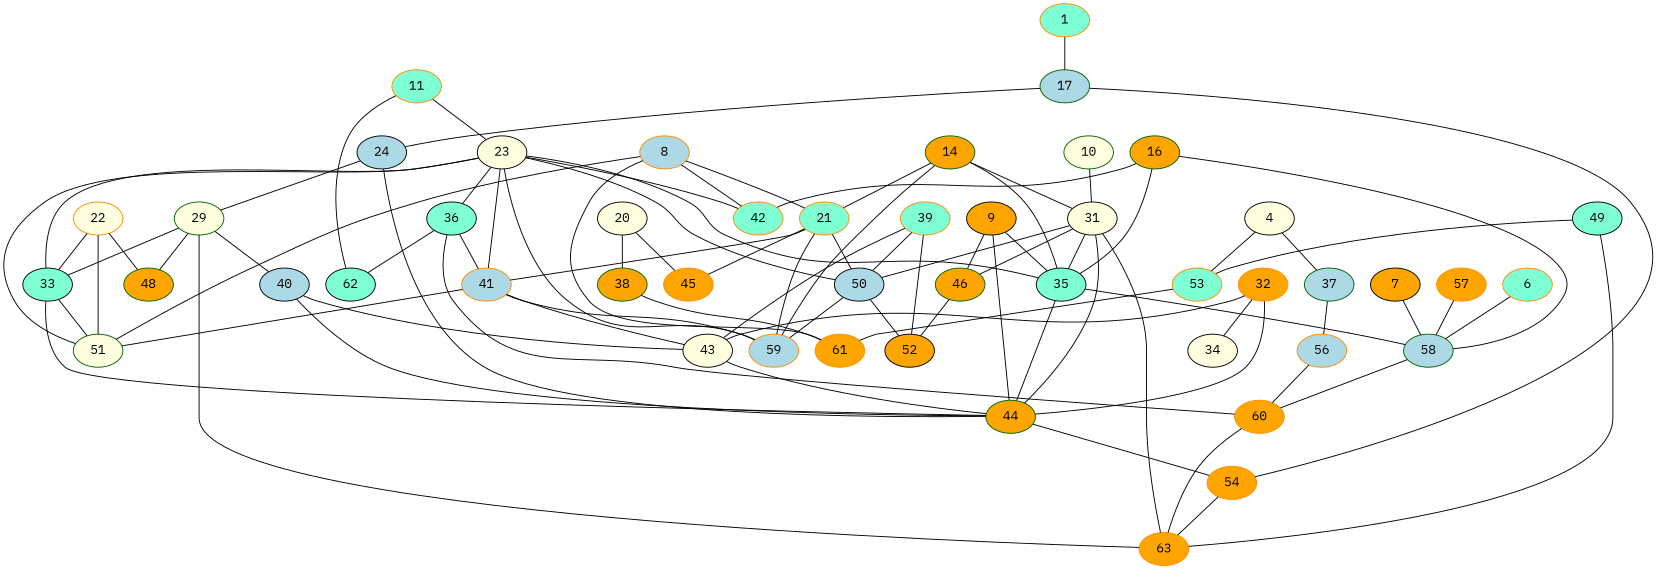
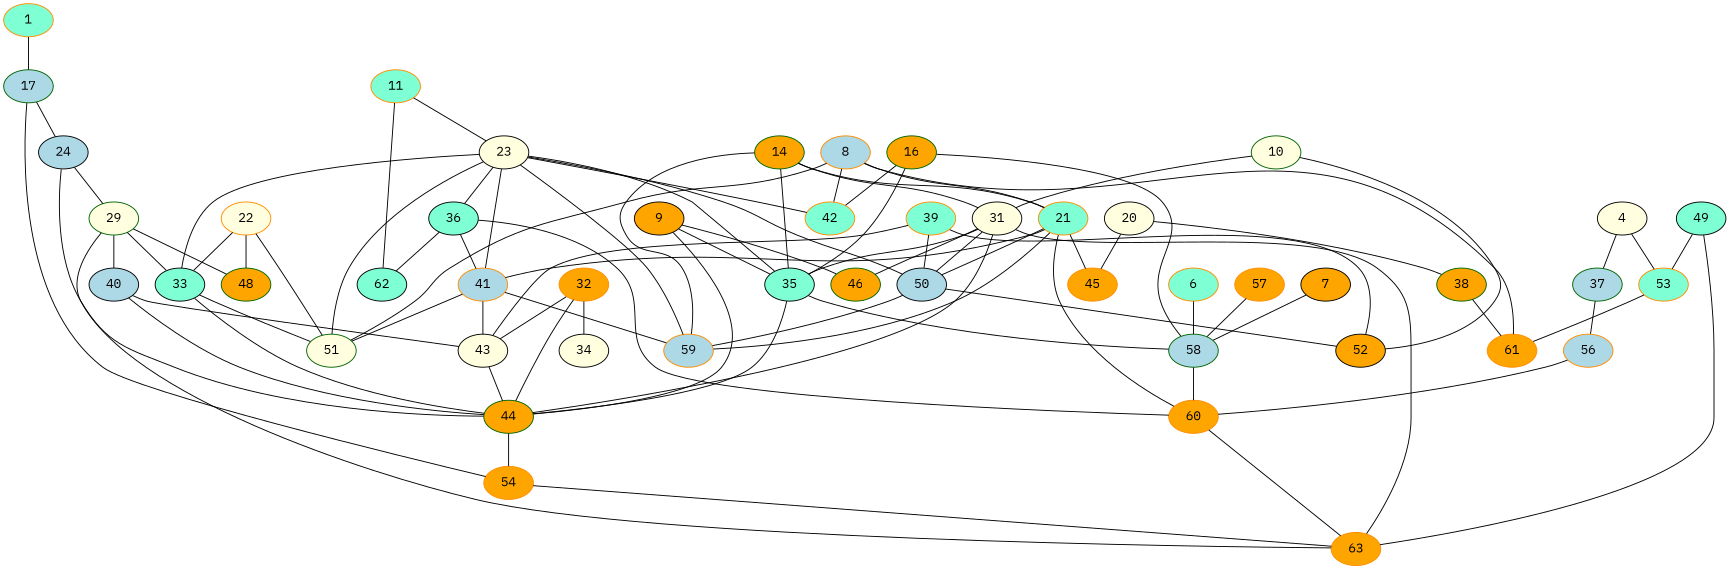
edge "46" -- "52": now "10" -- "52"
edge "21" -- "60": added
